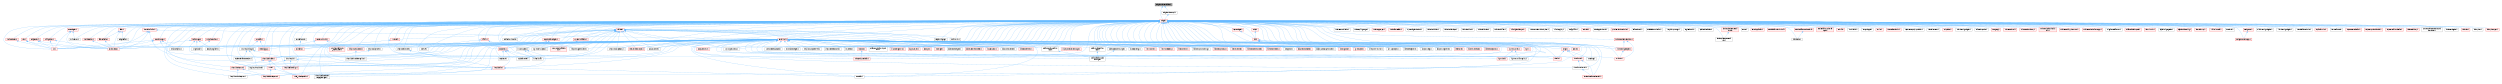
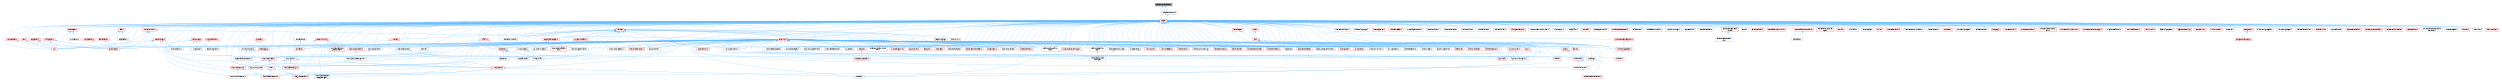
node "DynamicExtensionContainer.h": label "DynamicExtensionContainer.h" -> "IFixedSampledSequenceGrid.h"
node "DataflowCollectionSpread.h": label "DataflowCollectionSpread.h" -> "NetworkPredictionCues.h"
